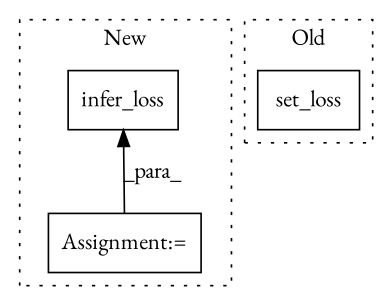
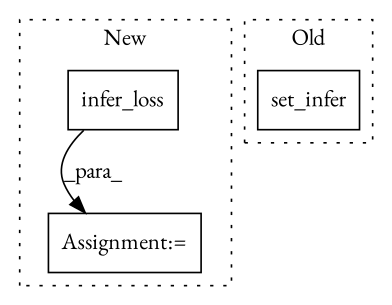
node "set_loss": label "set_loss" -> "set_infer"
edge "Assignment:=" -> "infer_loss": reversed
